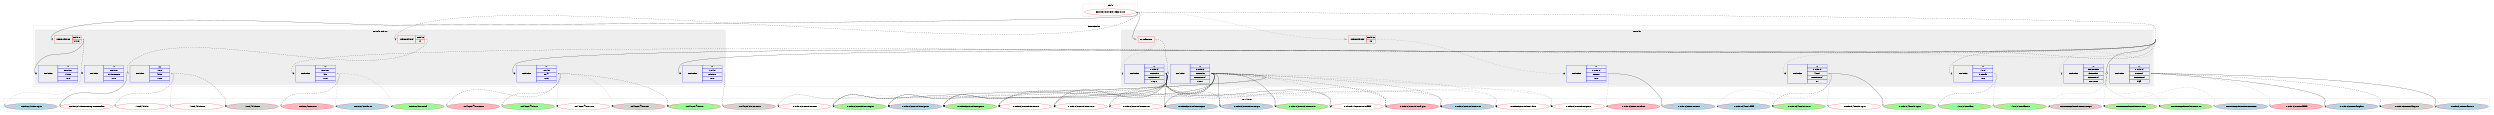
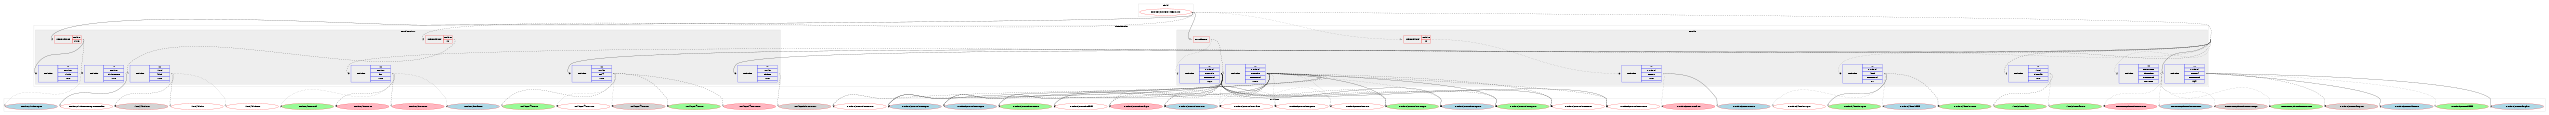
node "app-i18n/ibus-1.5.18": added
node "sys-handwrite/automake-9999": label "sys-handwrite/automake-9999" -> "sys-devel/automake-9999"
node "app-portage/elt-patches-20170422": fillcolor palegreen -> lightpink
node "sys-devel/autoconf-9999": fillcolor lightpink -> palegreen
